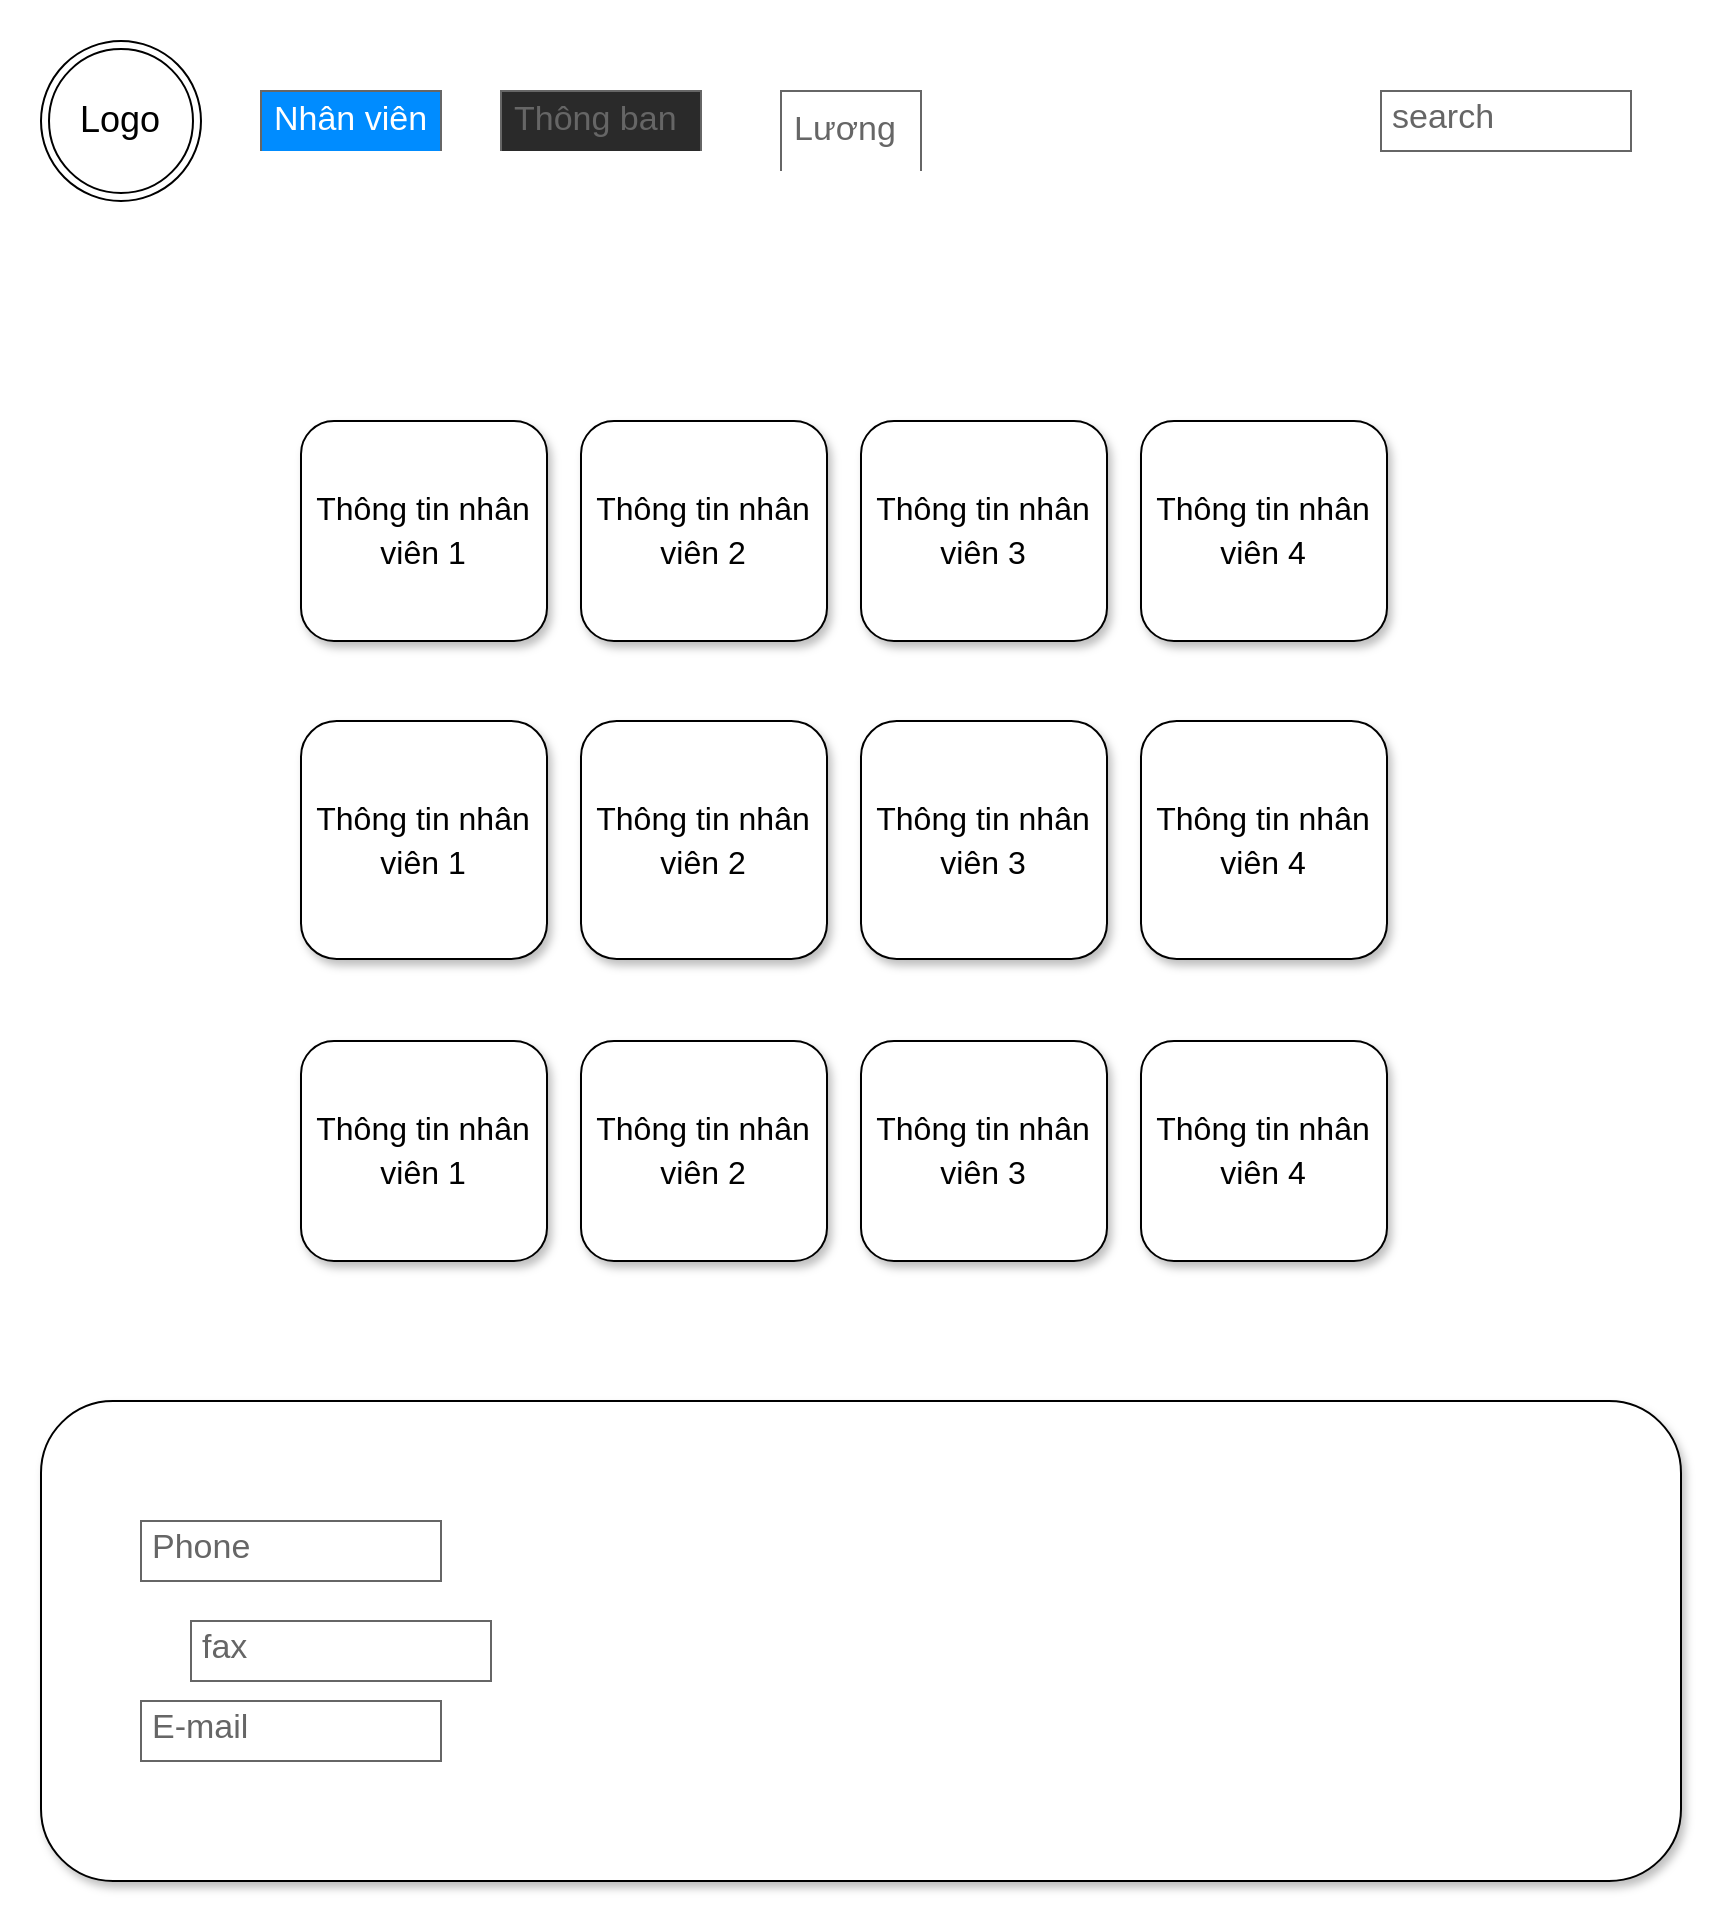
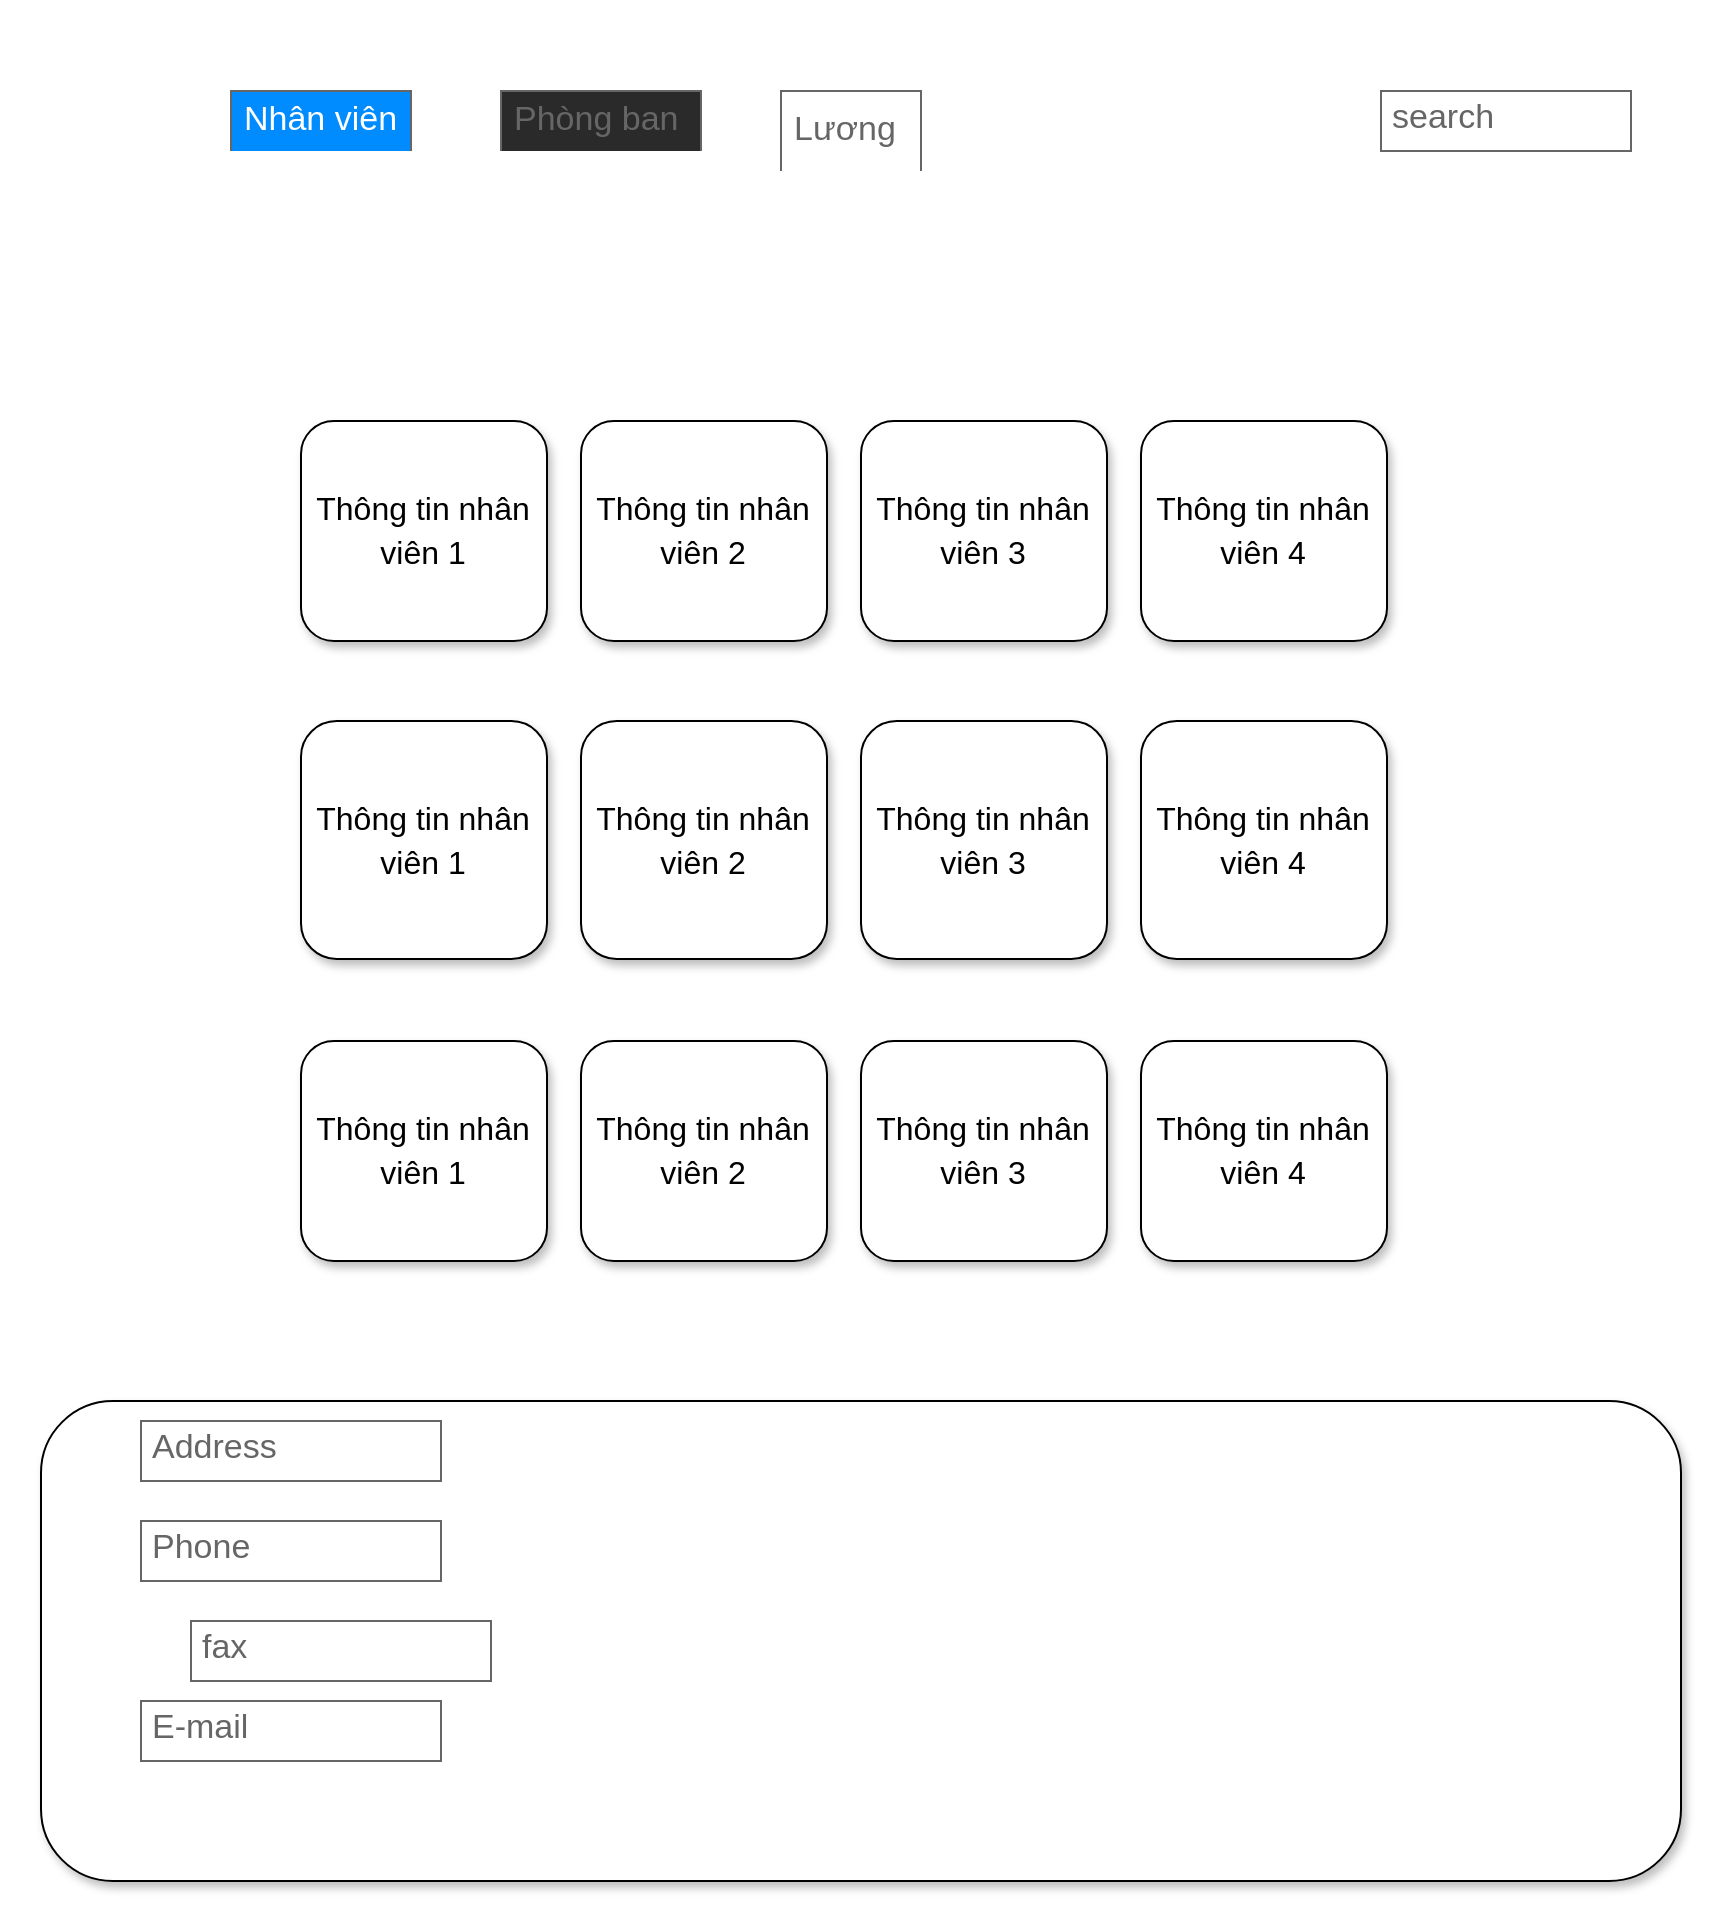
node "Logo": removed
node "Nhân viên": moved (351, 121) -> (321, 121)
node "Thông ban": label "Thông ban" -> "Phòng ban"
node "Address": added
